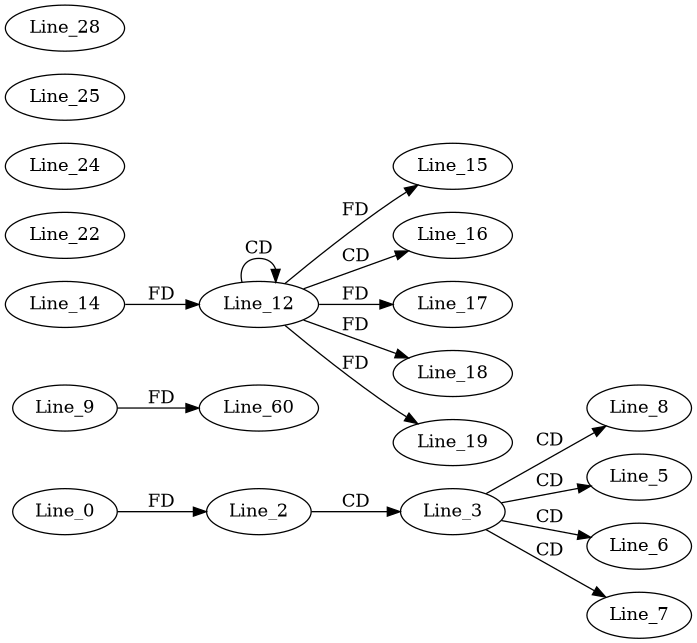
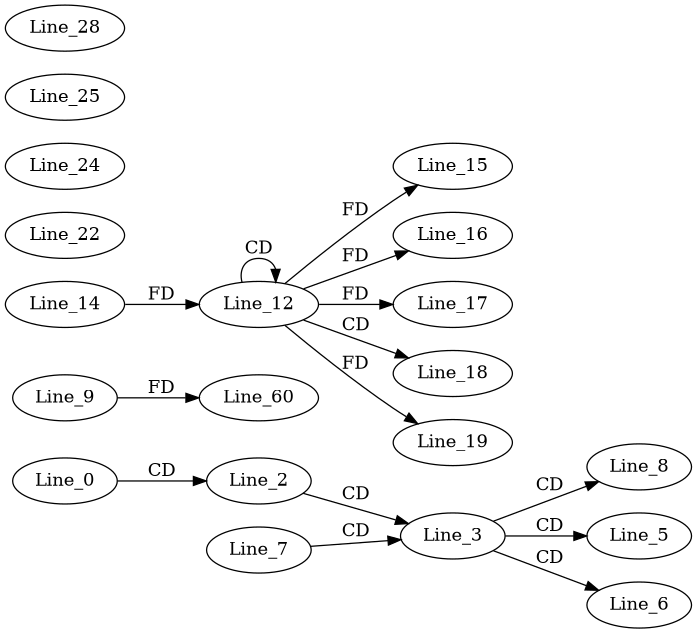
edge "Line_12" -> "Line_16": label "CD" -> "FD"
edge "Line_12" -> "Line_18": label "FD" -> "CD"
edge "Line_0" -> "Line_2": label "FD" -> "CD"
edge "Line_3" -> "Line_7": reversed
